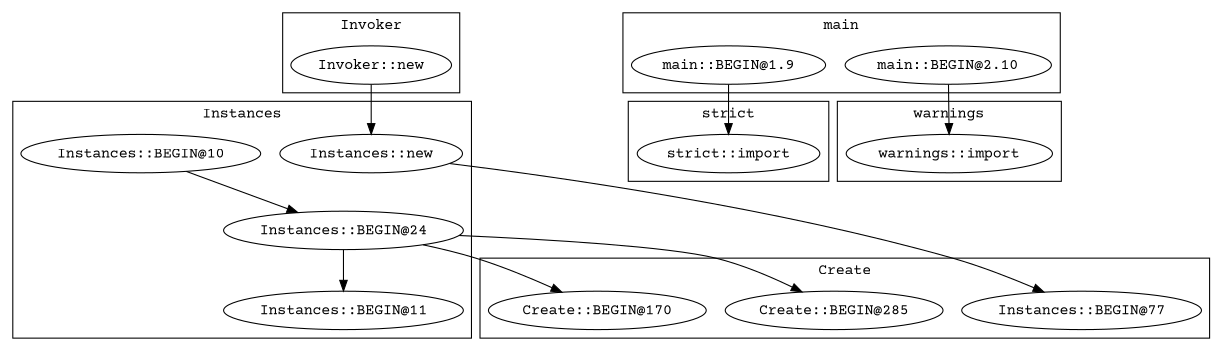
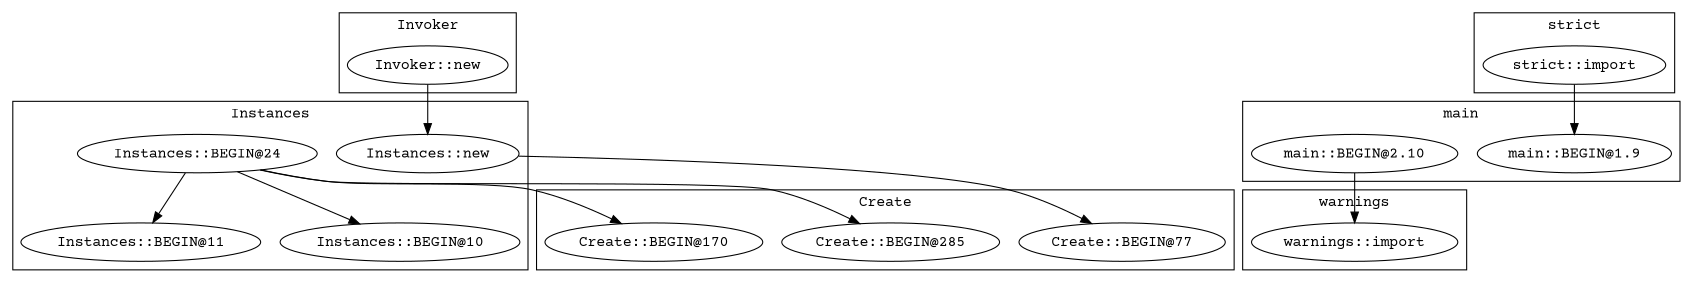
edge "main::BEGIN@1.9" -> "strict::import": reversed
edge "Instances::BEGIN@10" -> "Instances::BEGIN@24": reversed
node "Instances::BEGIN@77": label "Instances::BEGIN@77" -> "Create::BEGIN@77"
